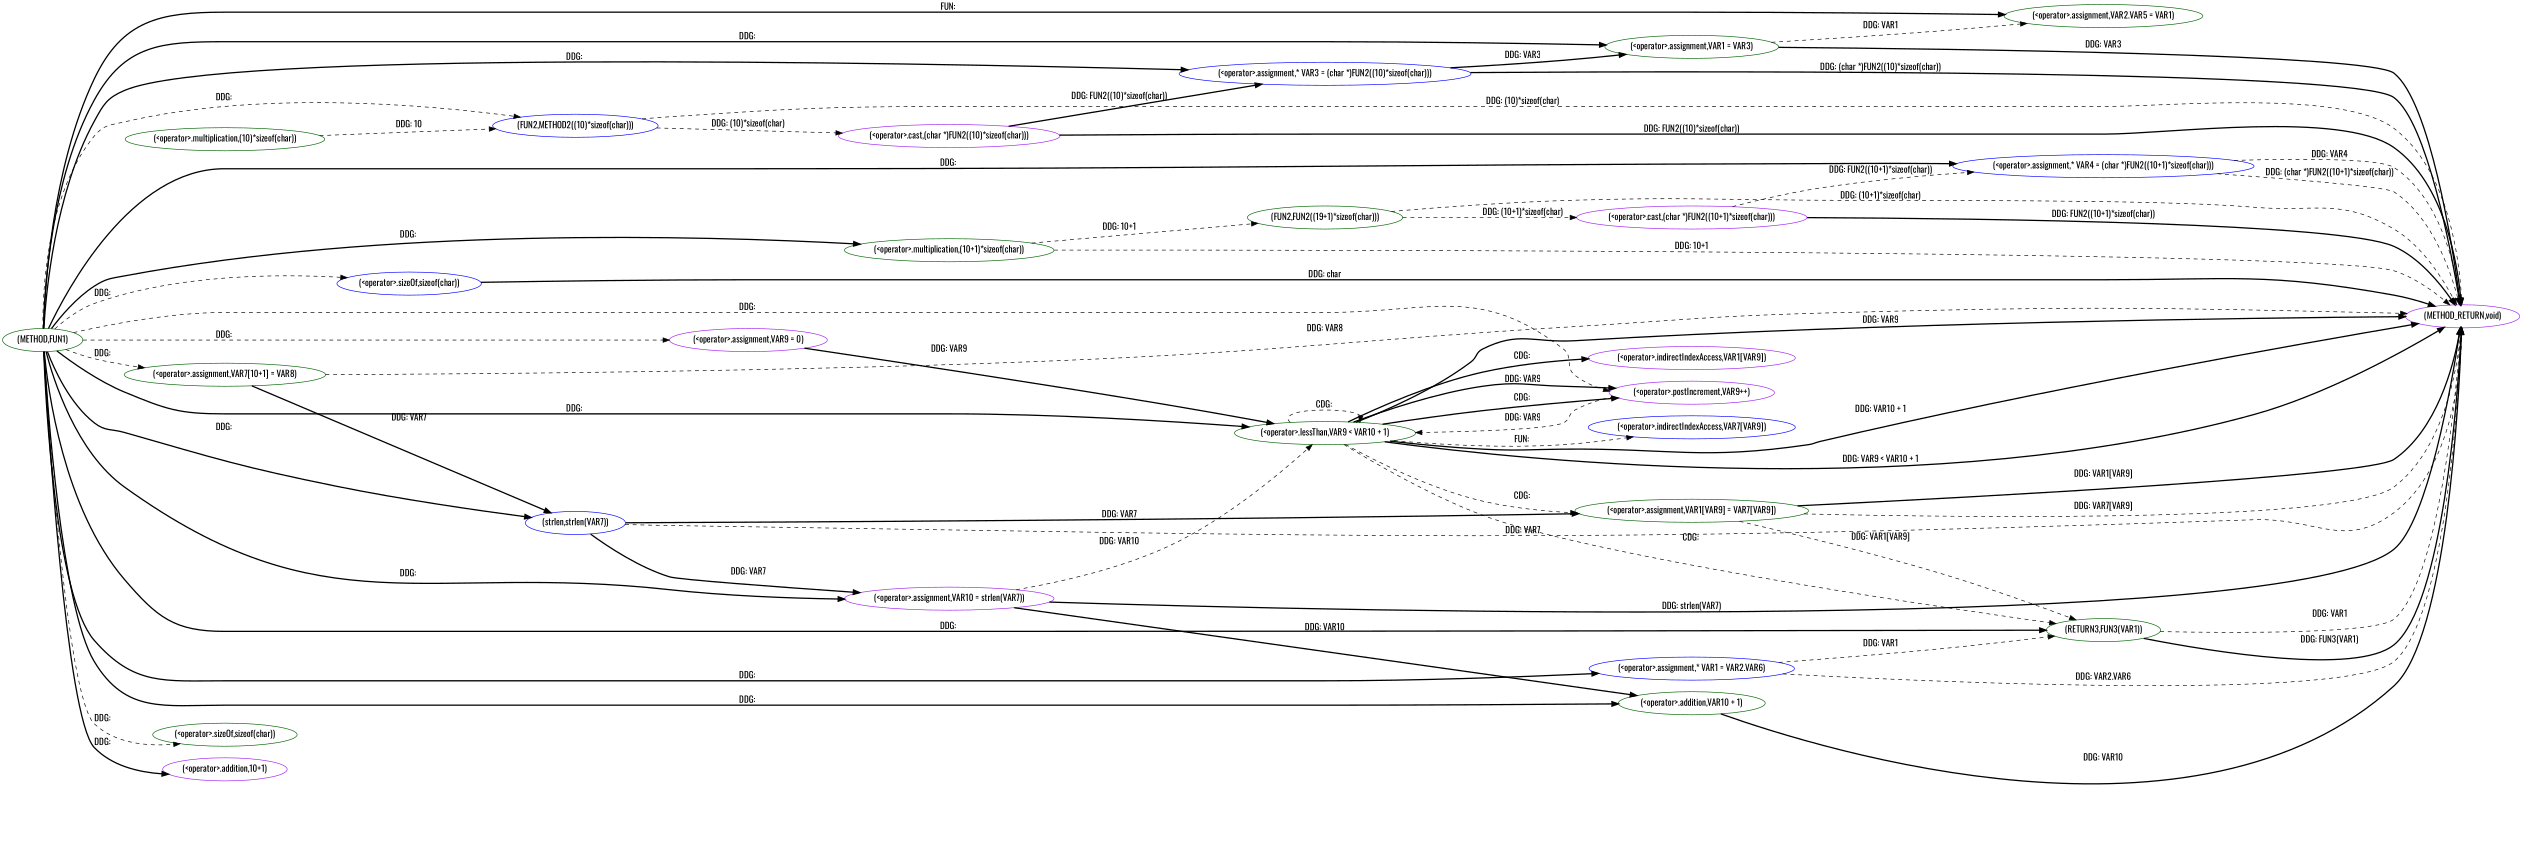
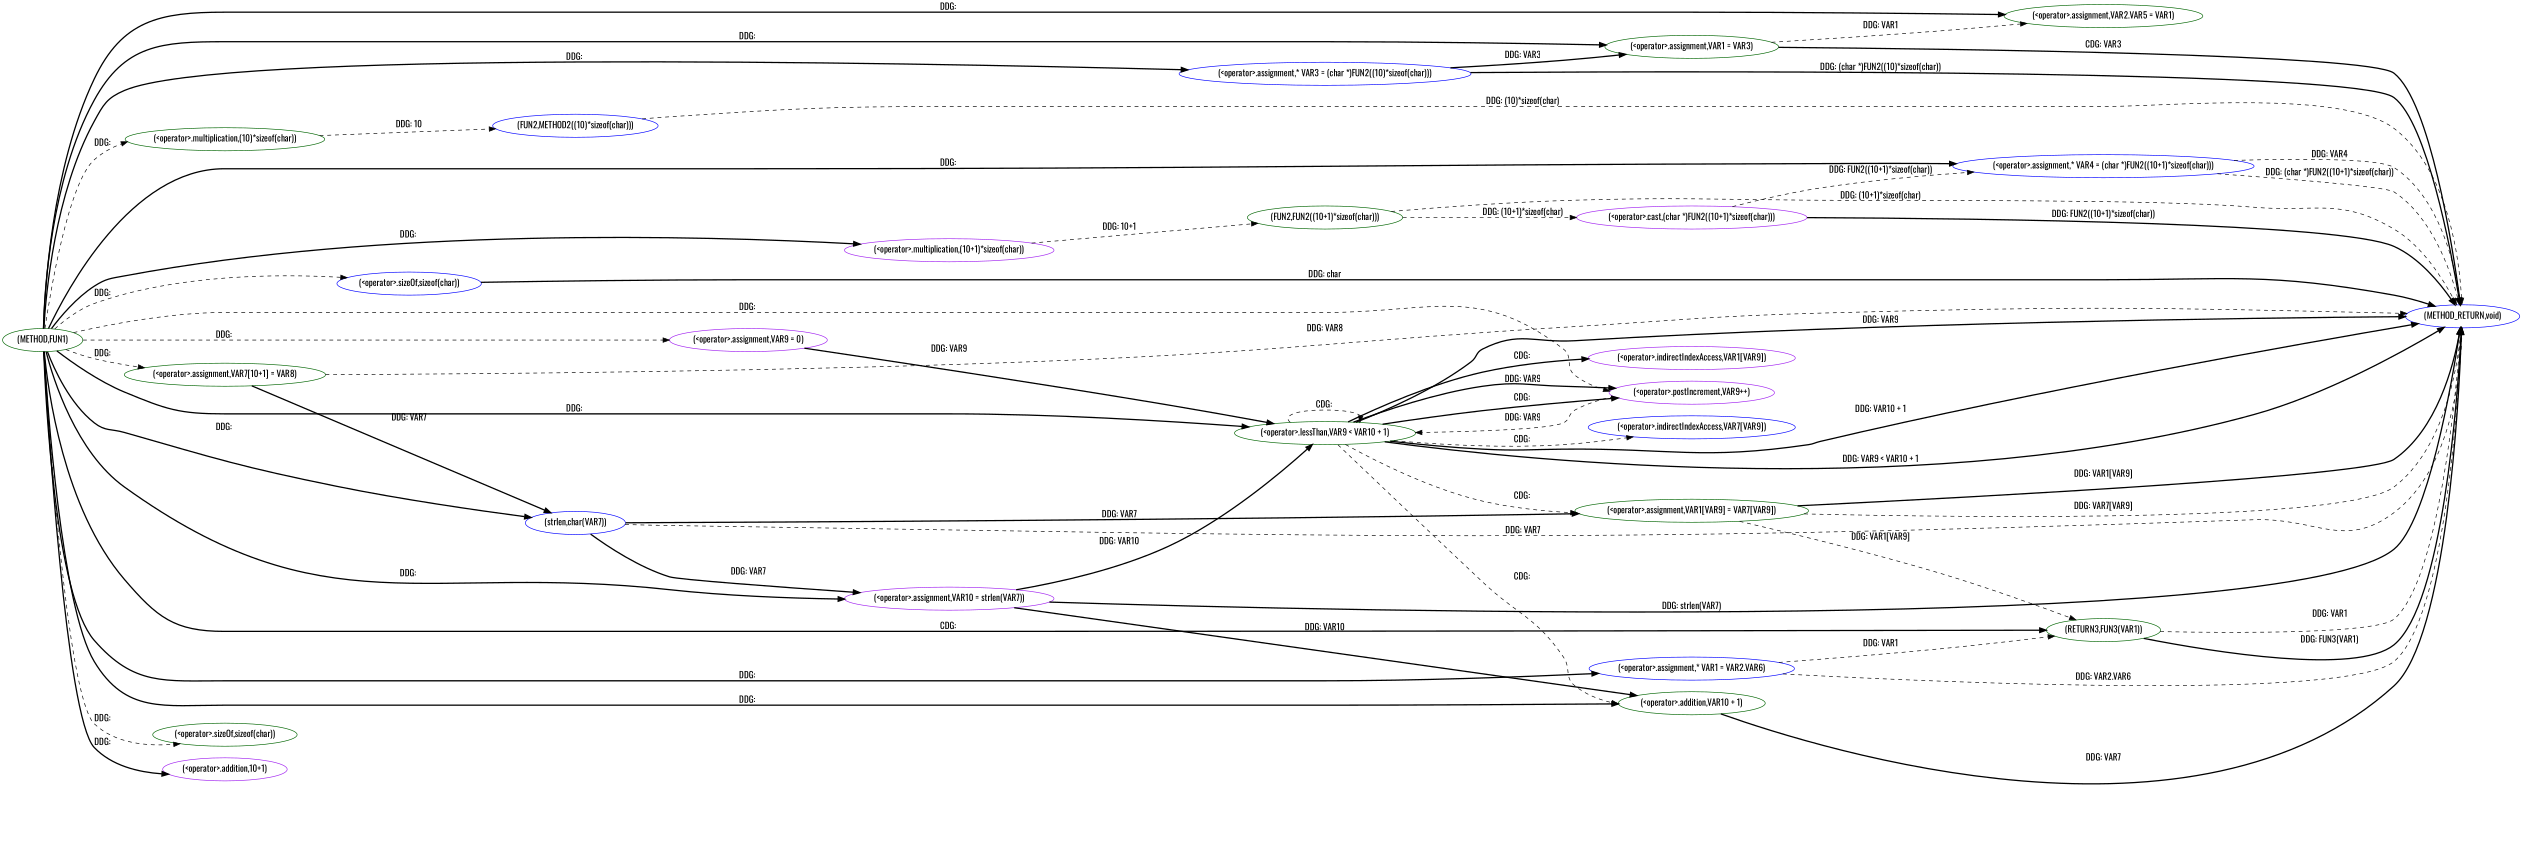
edge "(METHOD,FUN1)" -> "(<operator>.assignment,VAR2.VAR5 = VAR1)": label "FUN: " -> "DDG: "
edge "(<operator>.assignment,VAR1 = VAR3)" -> "(METHOD_RETURN,void)": label "DDG: VAR3" -> "CDG: VAR3"
edge "(METHOD,FUN1)" -> "(FUN2,METHOD2((10)*sizeof(char)))": now "(METHOD,FUN1)" -> "(<operator>.multiplication,(10)*sizeof(char))"
node "(<operator>.cast,(char *)FUN2((10)*sizeof(char)))": removed
node "(FUN2,FUN2((19+1)*sizeof(char)))": label "(FUN2,FUN2((19+1)*sizeof(char)))" -> "(FUN2,FUN2((10+1)*sizeof(char)))"
node "(<operator>.multiplication,(10+1)*sizeof(char))": color darkgreen -> purple
edge "(<operator>.multiplication,(10+1)*sizeof(char))" -> "(METHOD_RETURN,void)": removed, label "DDG: 10+1"
node "(METHOD_RETURN,void)": color purple -> blue
edge "(<operator>.lessThan,VAR9 < VAR10 + 1)" -> "(<operator>.indirectIndexAccess,VAR7[VAR9])": label "FUN: " -> "CDG: "
node "(strlen,strlen(VAR7))": label "(strlen,strlen(VAR7))" -> "(strlen,char(VAR7))"
edge "(<operator>.assignment,VAR10 = strlen(VAR7))" -> "(<operator>.lessThan,VAR9 < VAR10 + 1)": style dashed -> bold
edge "(<operator>.lessThan,VAR9 < VAR10 + 1)" -> "(RETURN3,FUN3(VAR1))": now "(<operator>.lessThan,VAR9 < VAR10 + 1)" -> "(<operator>.addition,VAR10 + 1)"
edge "(METHOD,FUN1)" -> "(RETURN3,FUN3(VAR1))": label "DDG: " -> "CDG: "
edge "(<operator>.addition,VAR10 + 1)" -> "(METHOD_RETURN,void)": label "DDG: VAR10" -> "DDG: VAR7"
